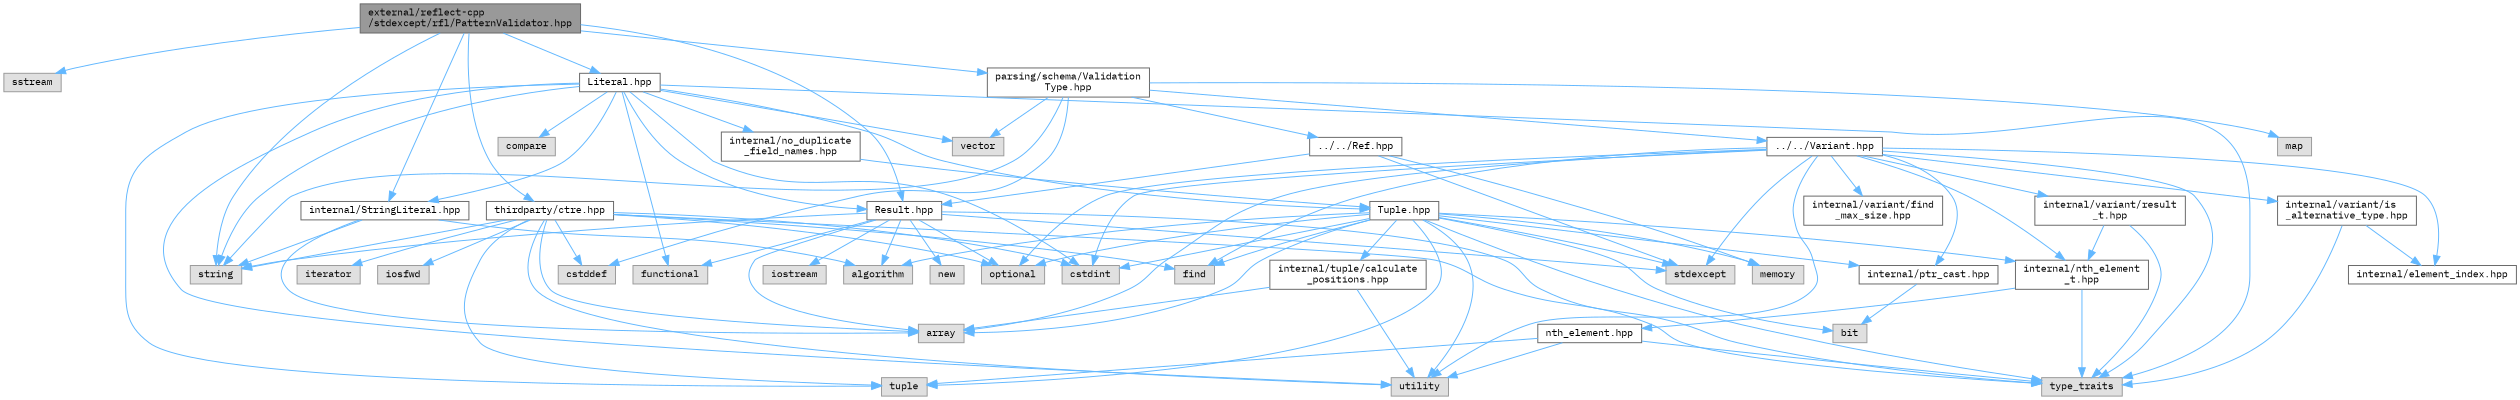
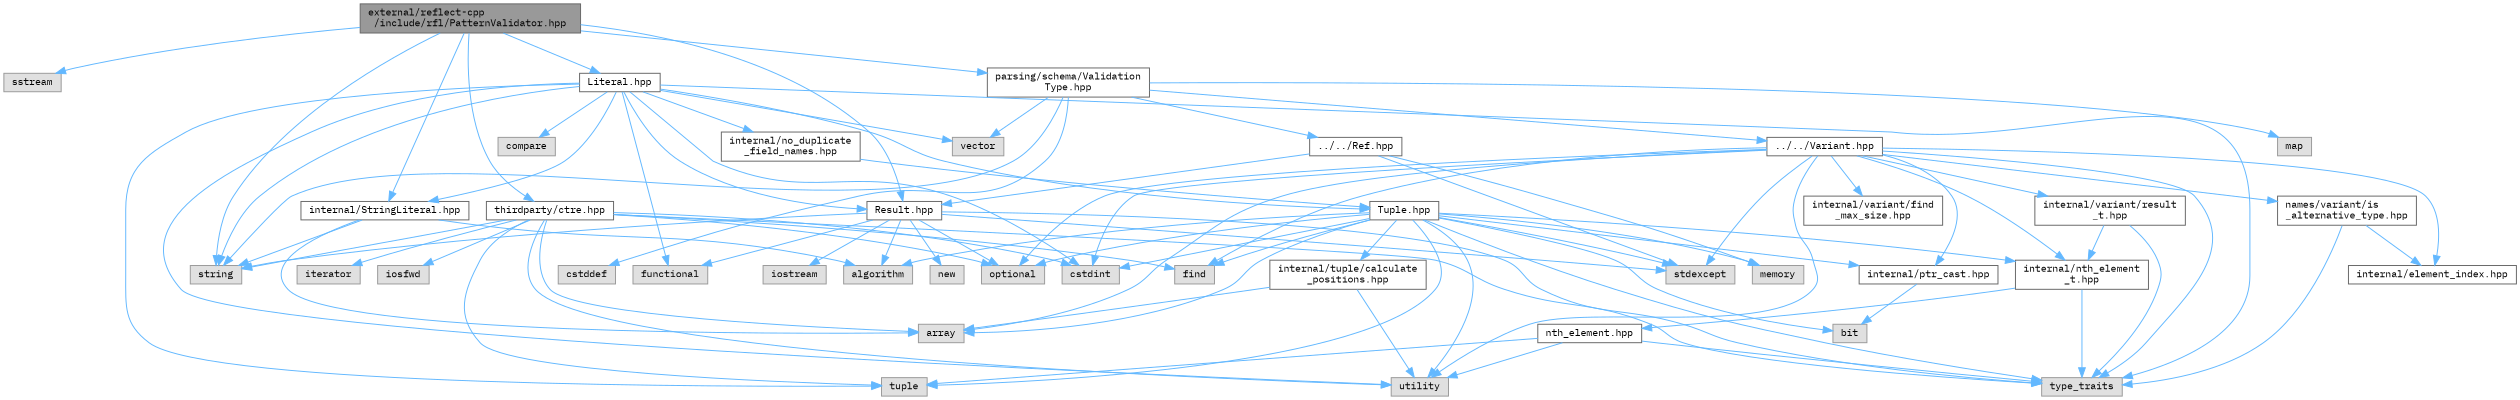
node "external/reflect-cpp /stdexcept/rfl/PatternValidator.hpp": label "external/reflect-cpp /stdexcept/rfl/PatternValidator.hpp" -> "external/reflect-cpp /include/rfl/PatternValidator.hpp"
node "internal/variant/is _alternative_type.hpp": label "internal/variant/is _alternative_type.hpp" -> "names/variant/is _alternative_type.hpp"
edge "thirdparty/ctre.hpp" -> "cstddef": removed
edge "Result.hpp" -> "array": removed
